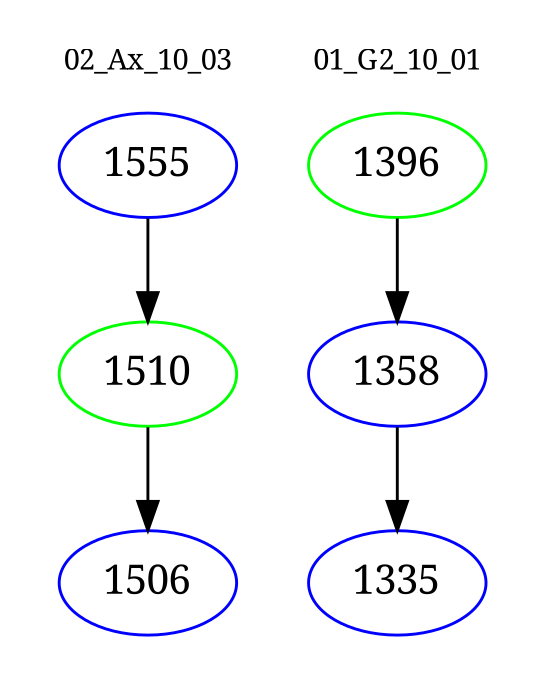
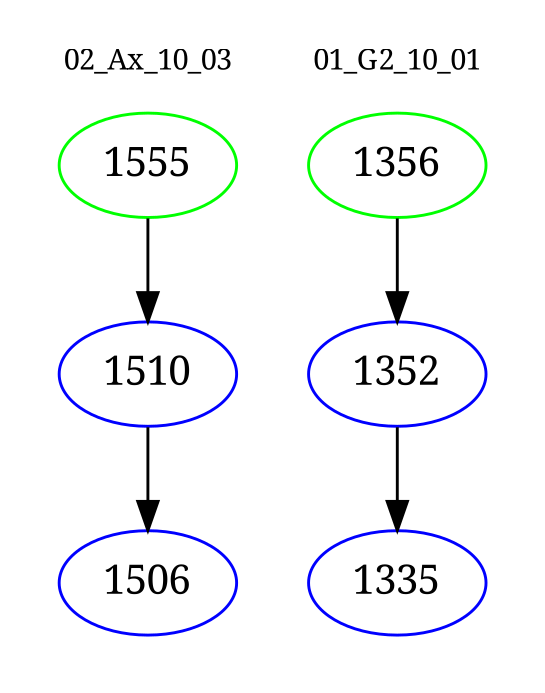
node "1555": color blue -> green
node "1396": label "1396" -> "1356"
node "1510": color green -> blue
node "1358": label "1358" -> "1352"
